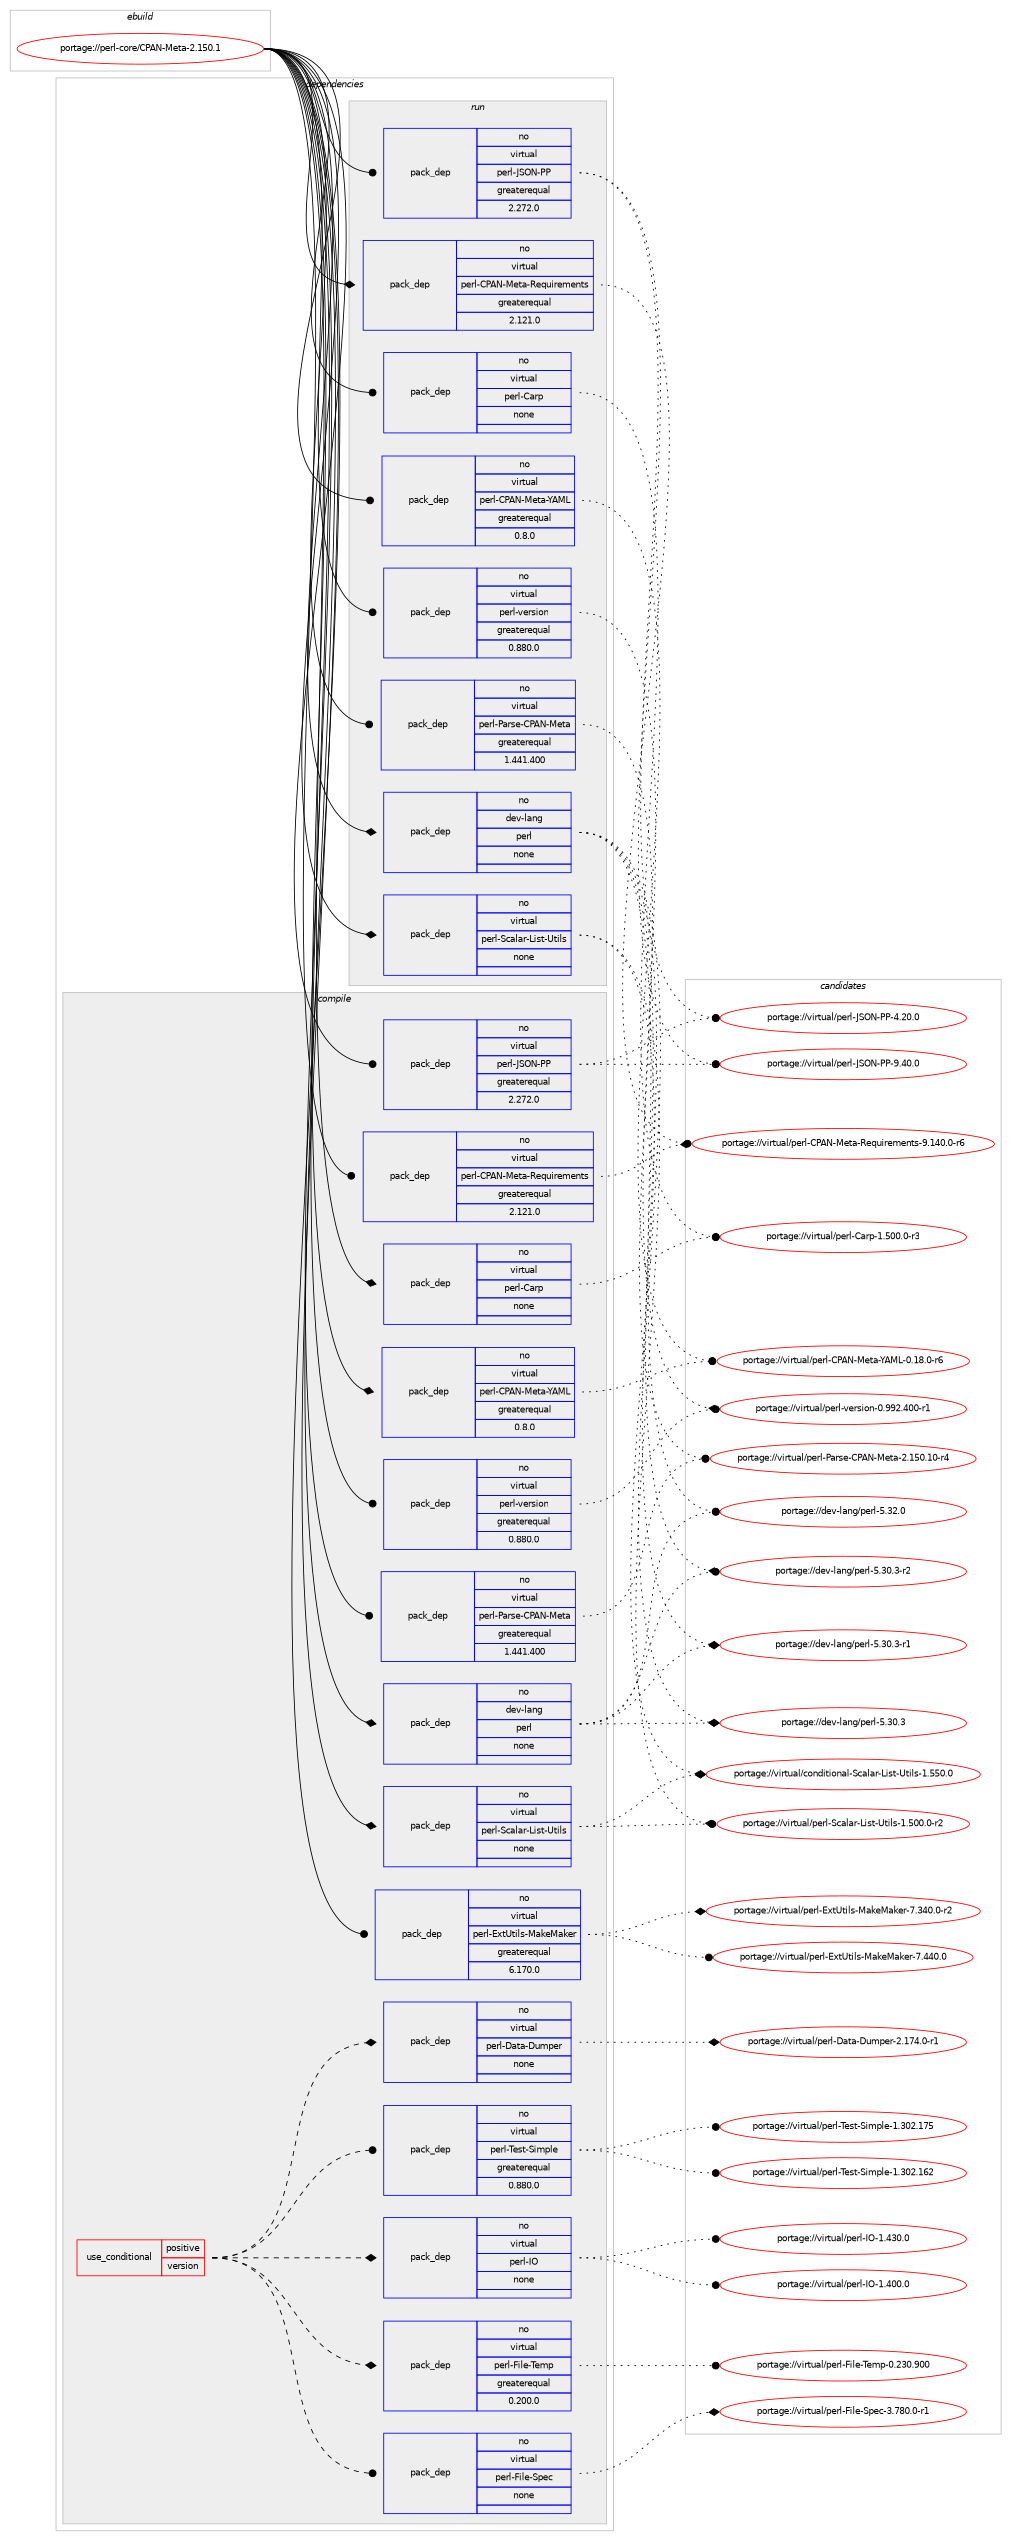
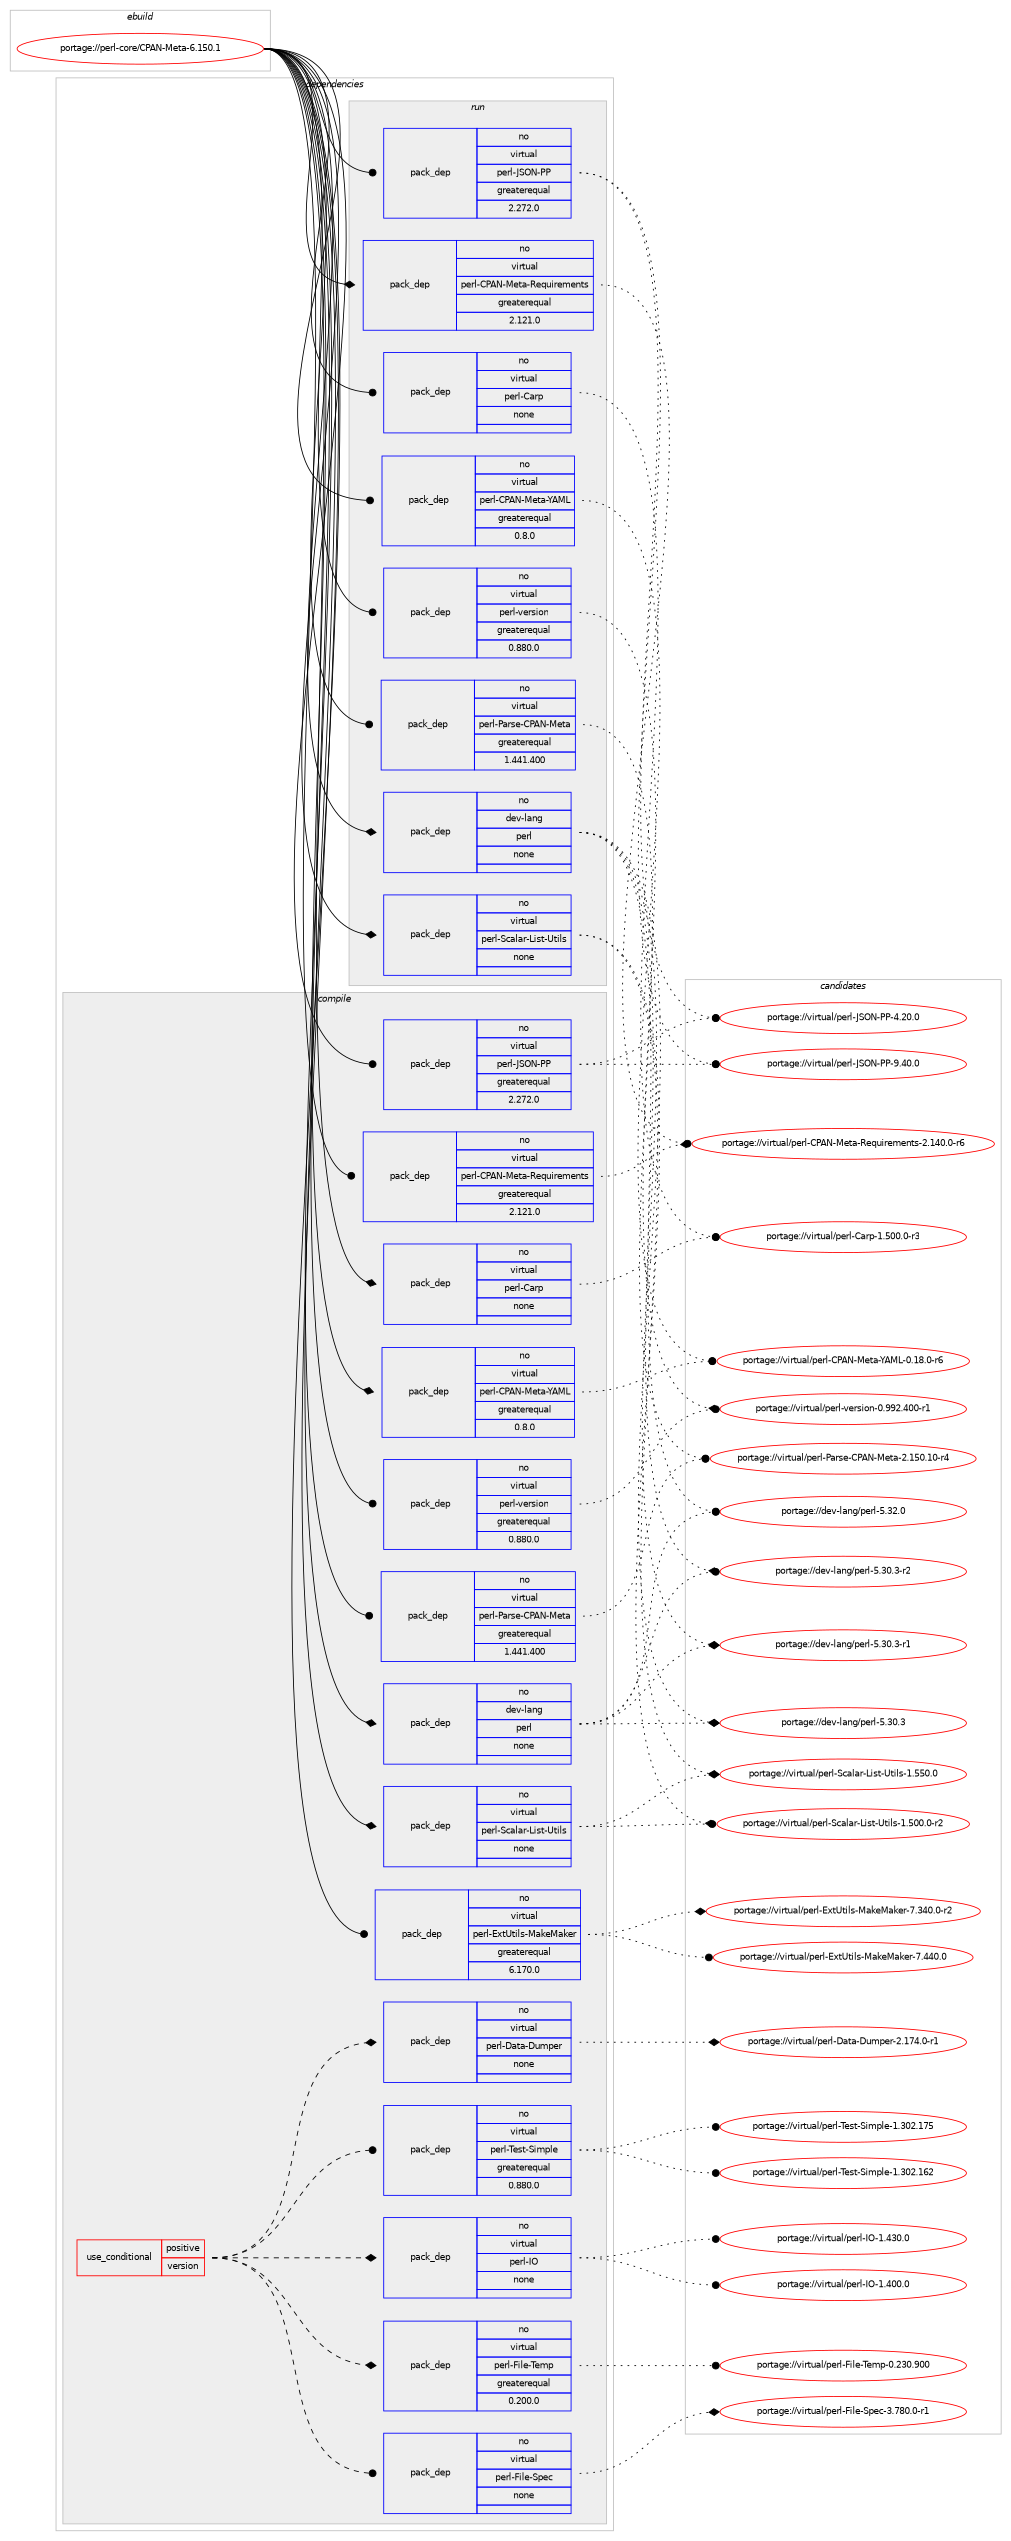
node "portage://perl-core/CPAN-Meta-2.150.1": label "portage://perl-core/CPAN-Meta-2.150.1" -> "portage://perl-core/CPAN-Meta-6.150.1"
node "portage://virtual/perl-CPAN-Meta-Requirements-9.140.0-r6": label "portage://virtual/perl-CPAN-Meta-Requirements-9.140.0-r6" -> "portage://virtual/perl-CPAN-Meta-Requirements-2.140.0-r6"
node "portage://virtual/conditional-Scalar-List-Utils-1.550.0": label "portage://virtual/conditional-Scalar-List-Utils-1.550.0" -> "portage://virtual/perl-Scalar-List-Utils-1.550.0"
